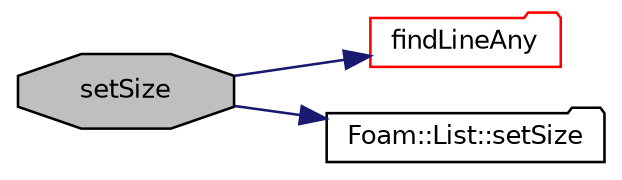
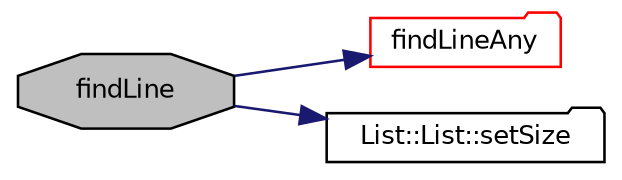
node "setSize": label "setSize" -> "findLine"
node "Foam::List::setSize": label "Foam::List::setSize" -> "List::List::setSize"
